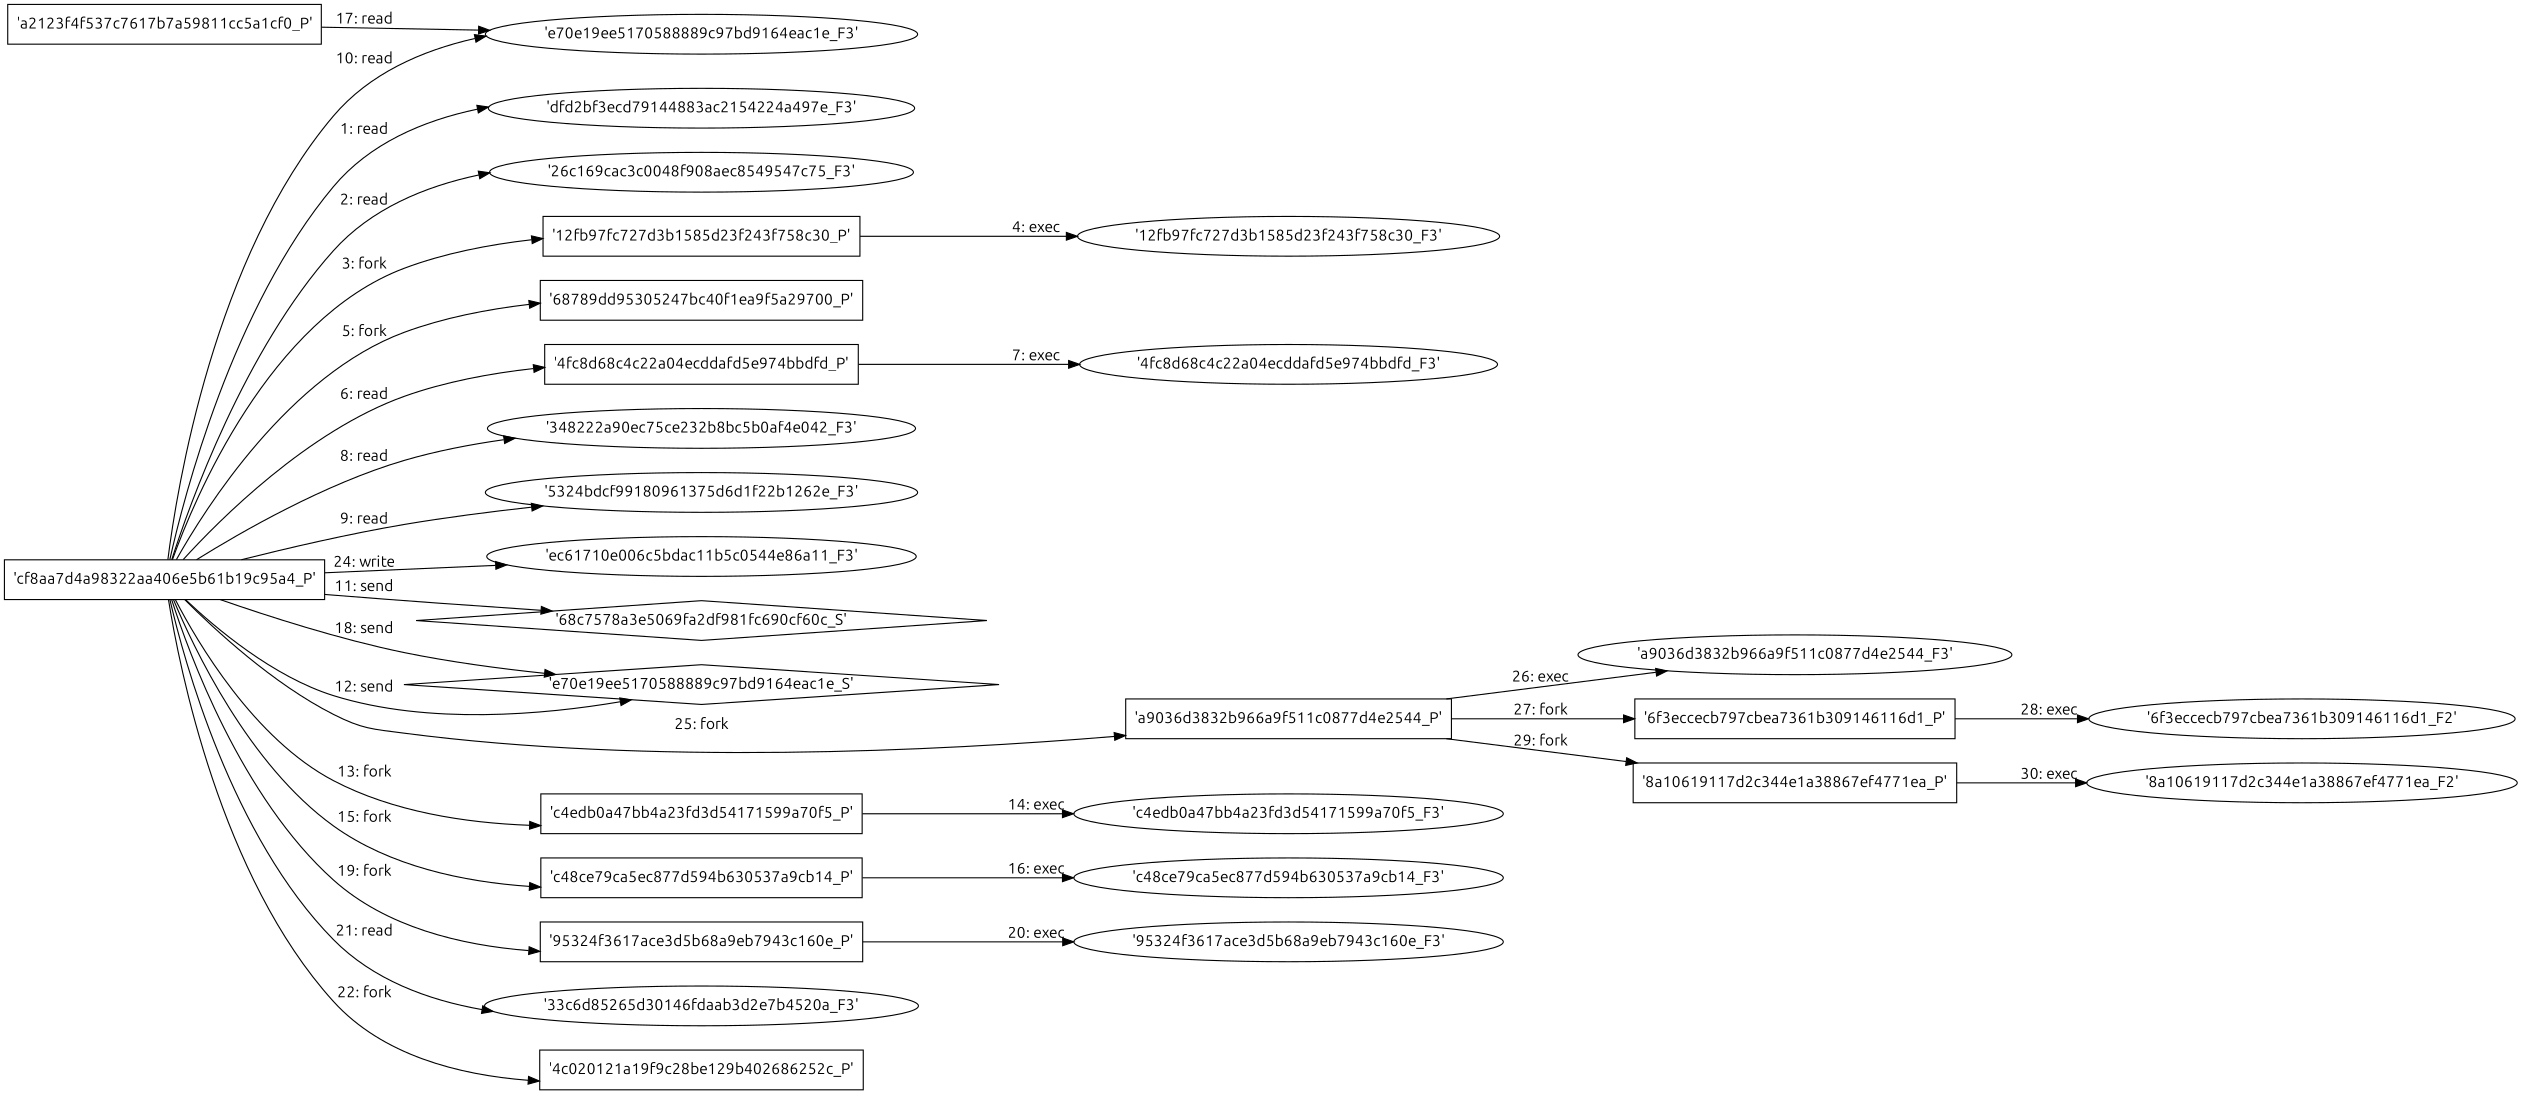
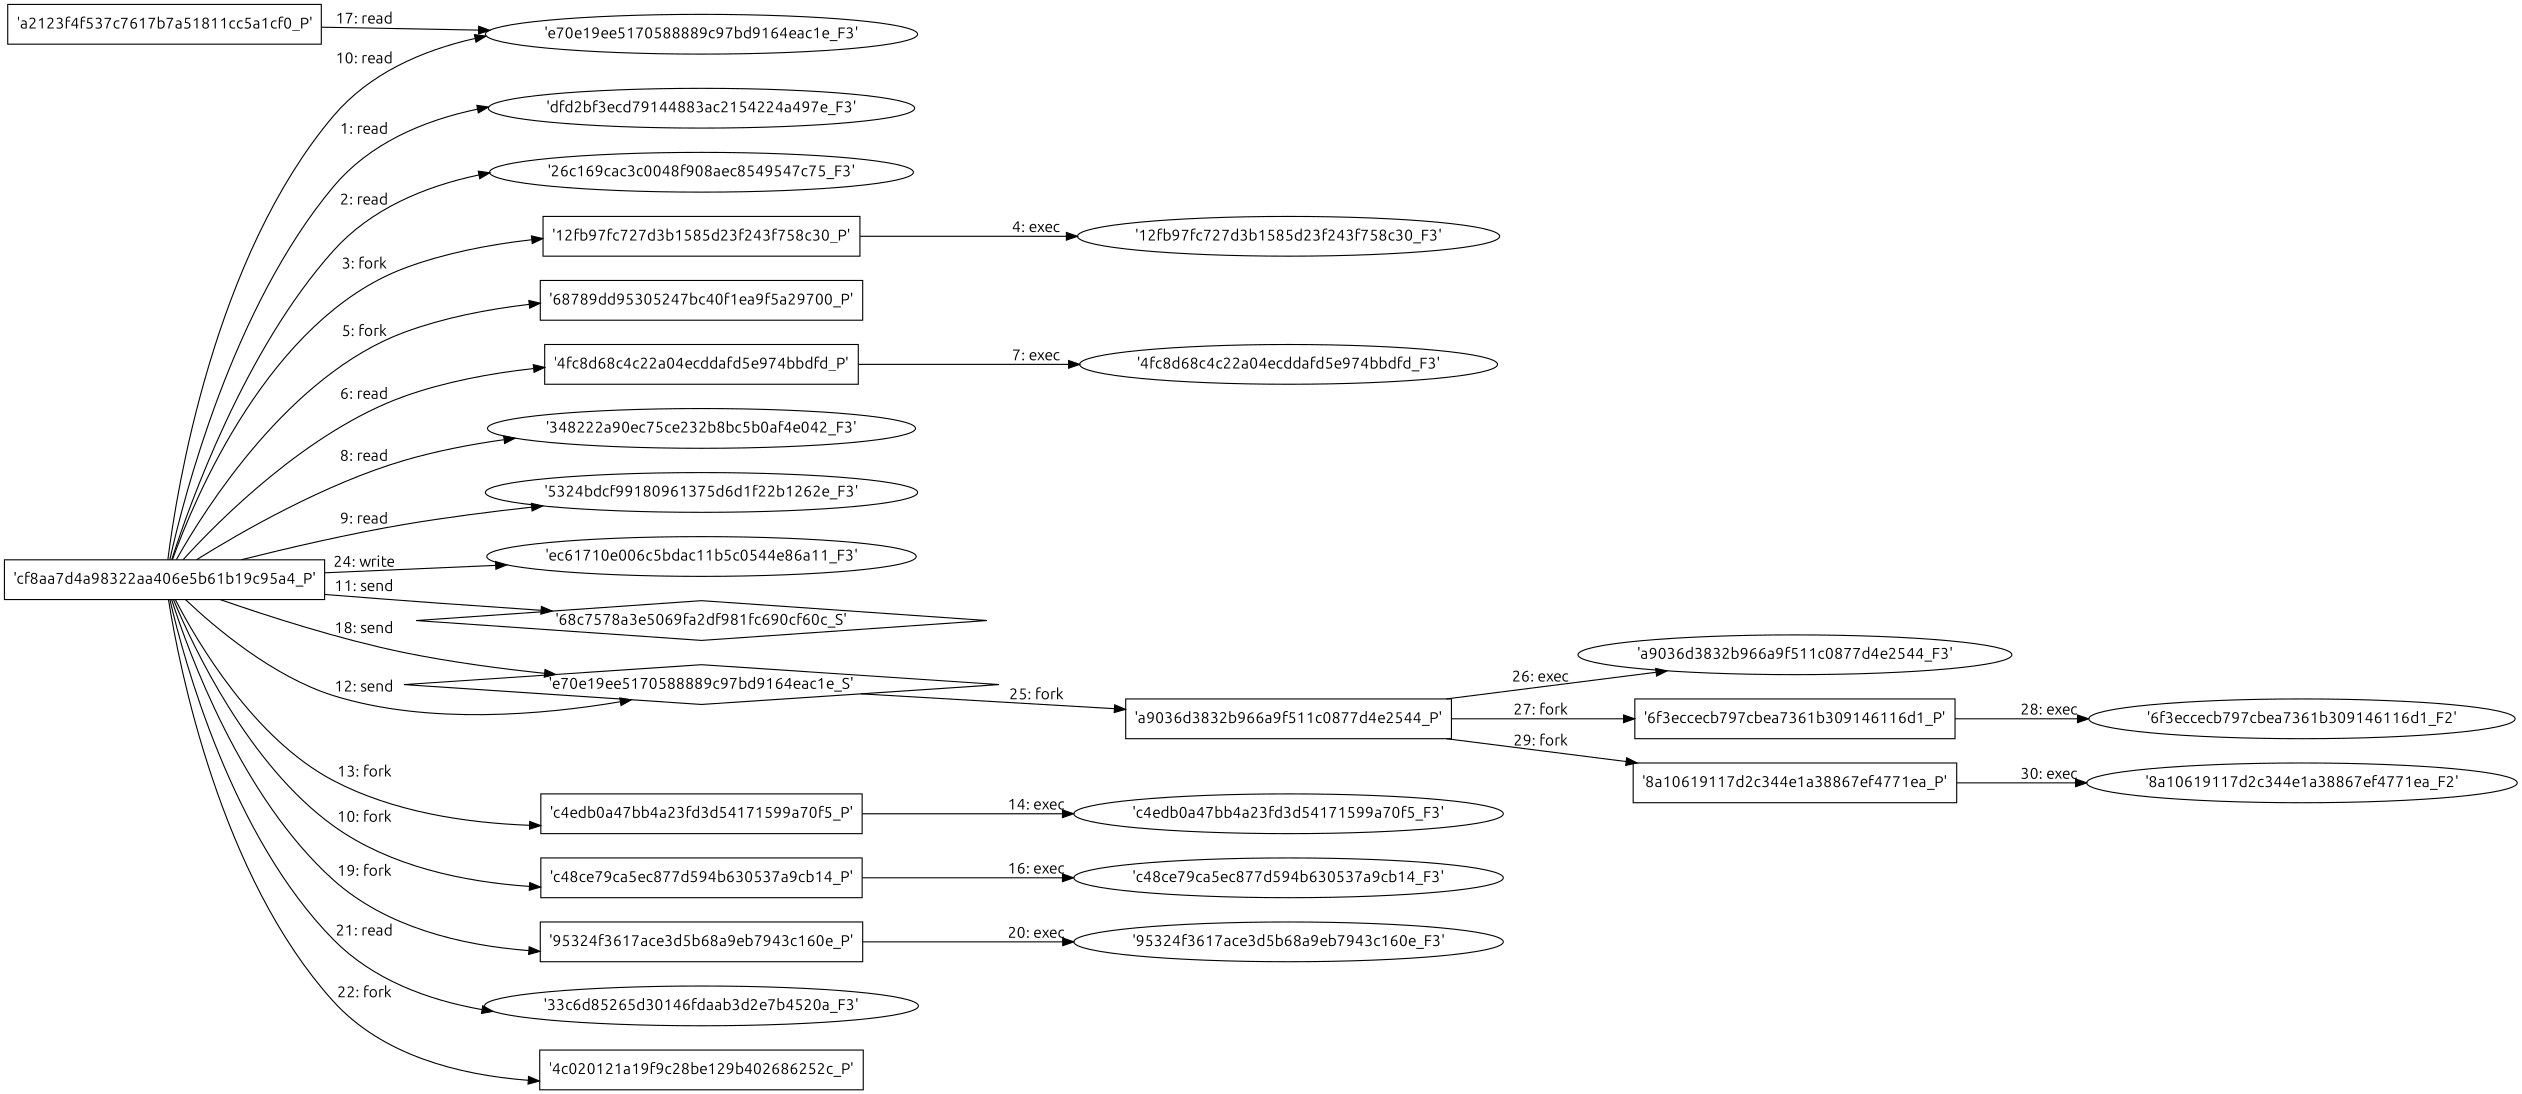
node "'a2123f4f537c7617b7a59811cc5a1cf0_P'": label "'a2123f4f537c7617b7a59811cc5a1cf0_P'" -> "'a2123f4f537c7617b7a51811cc5a1cf0_P'"
edge "'cf8aa7d4a98322aa406e5b61b19c95a4_P'" -> "'a9036d3832b966a9f511c0877d4e2544_P'": now "'e70e19ee5170588889c97bd9164eac1e_S'" -> "'a9036d3832b966a9f511c0877d4e2544_P'"
edge "'cf8aa7d4a98322aa406e5b61b19c95a4_P'" -> "'c48ce79ca5ec877d594b630537a9cb14_P'": label "15: fork" -> "10: fork"
